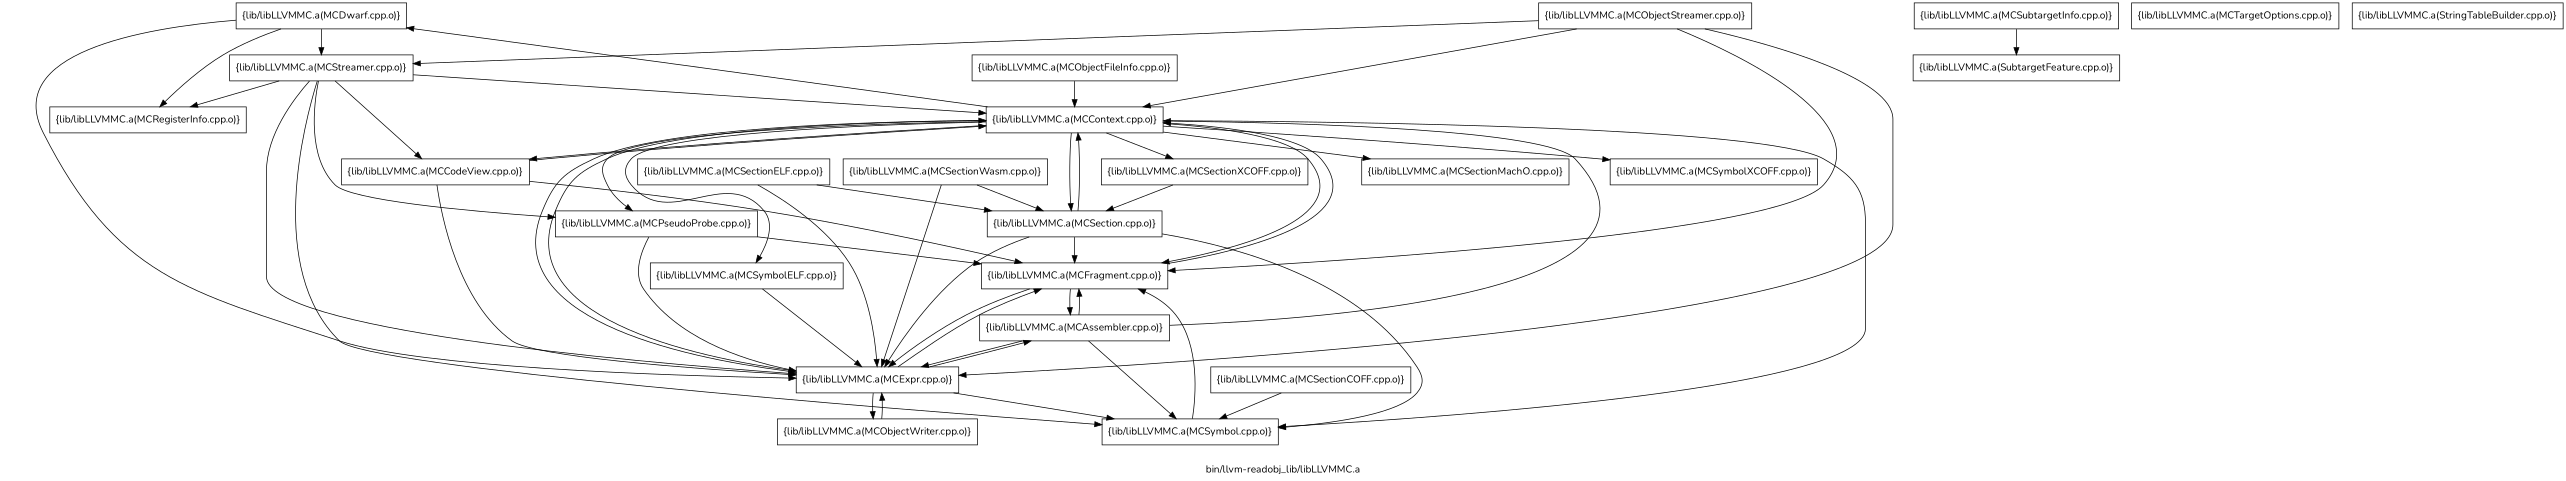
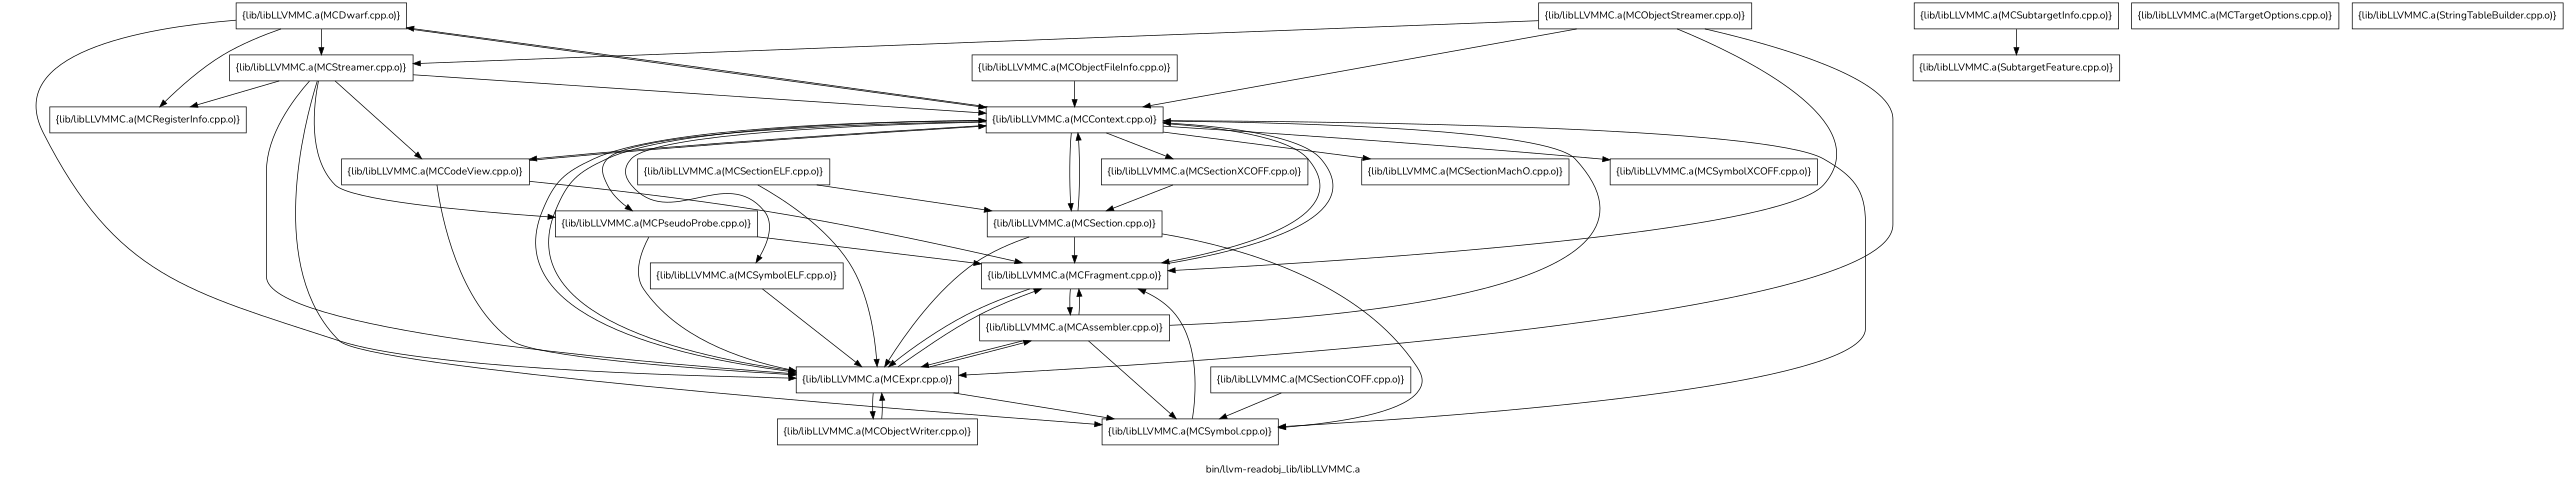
edge "{lib/libLLVMMC.a(MCDwarf.cpp.o)}" -> "{lib/libLLVMMC.a(MCContext.cpp.o)}": added
node "{lib/libLLVMMC.a(MCSectionWasm.cpp.o)}": removed
